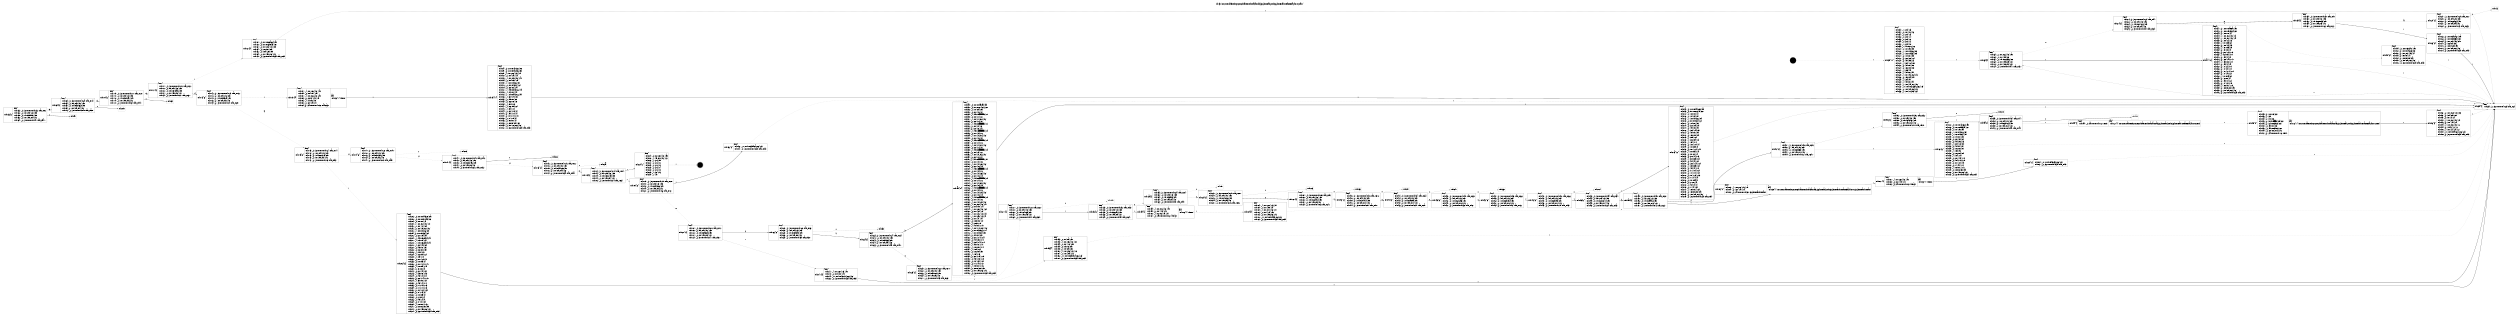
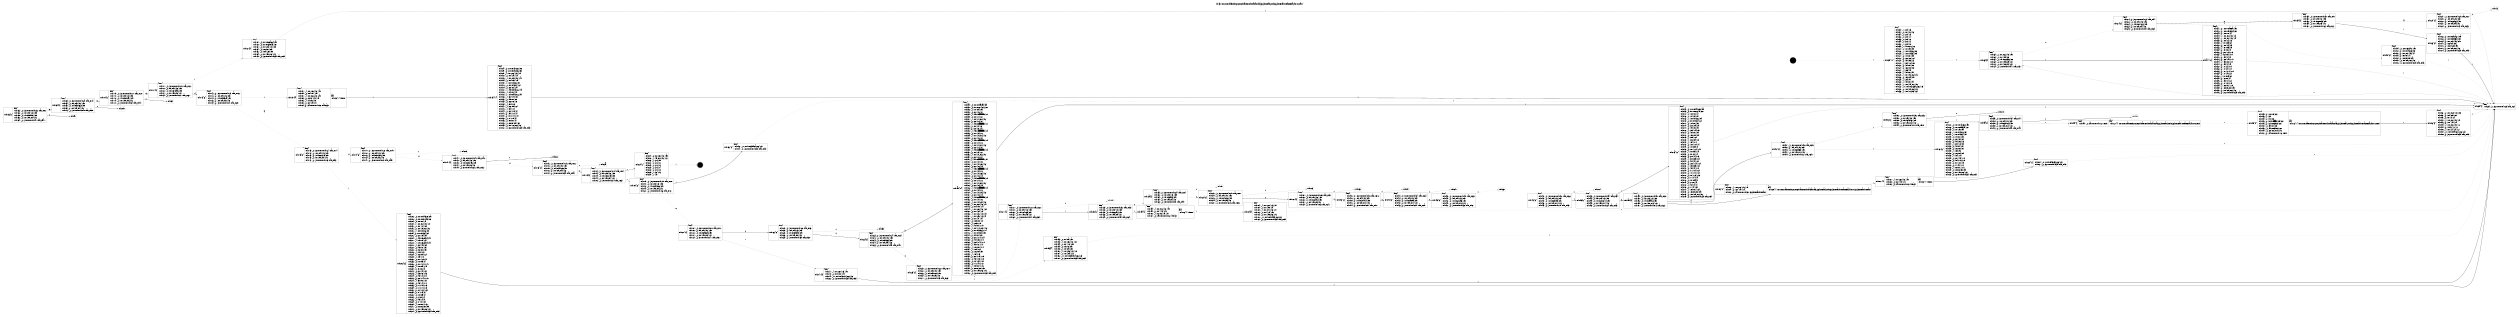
node "0x401957 [28]": removed
